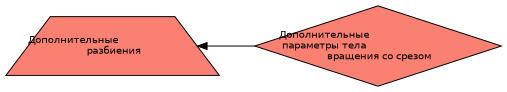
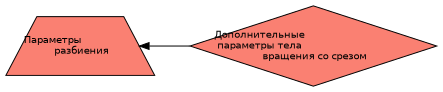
node "Дополнительные разбиения": label "Дополнительные разбиения" -> "Параметры разбиения"
